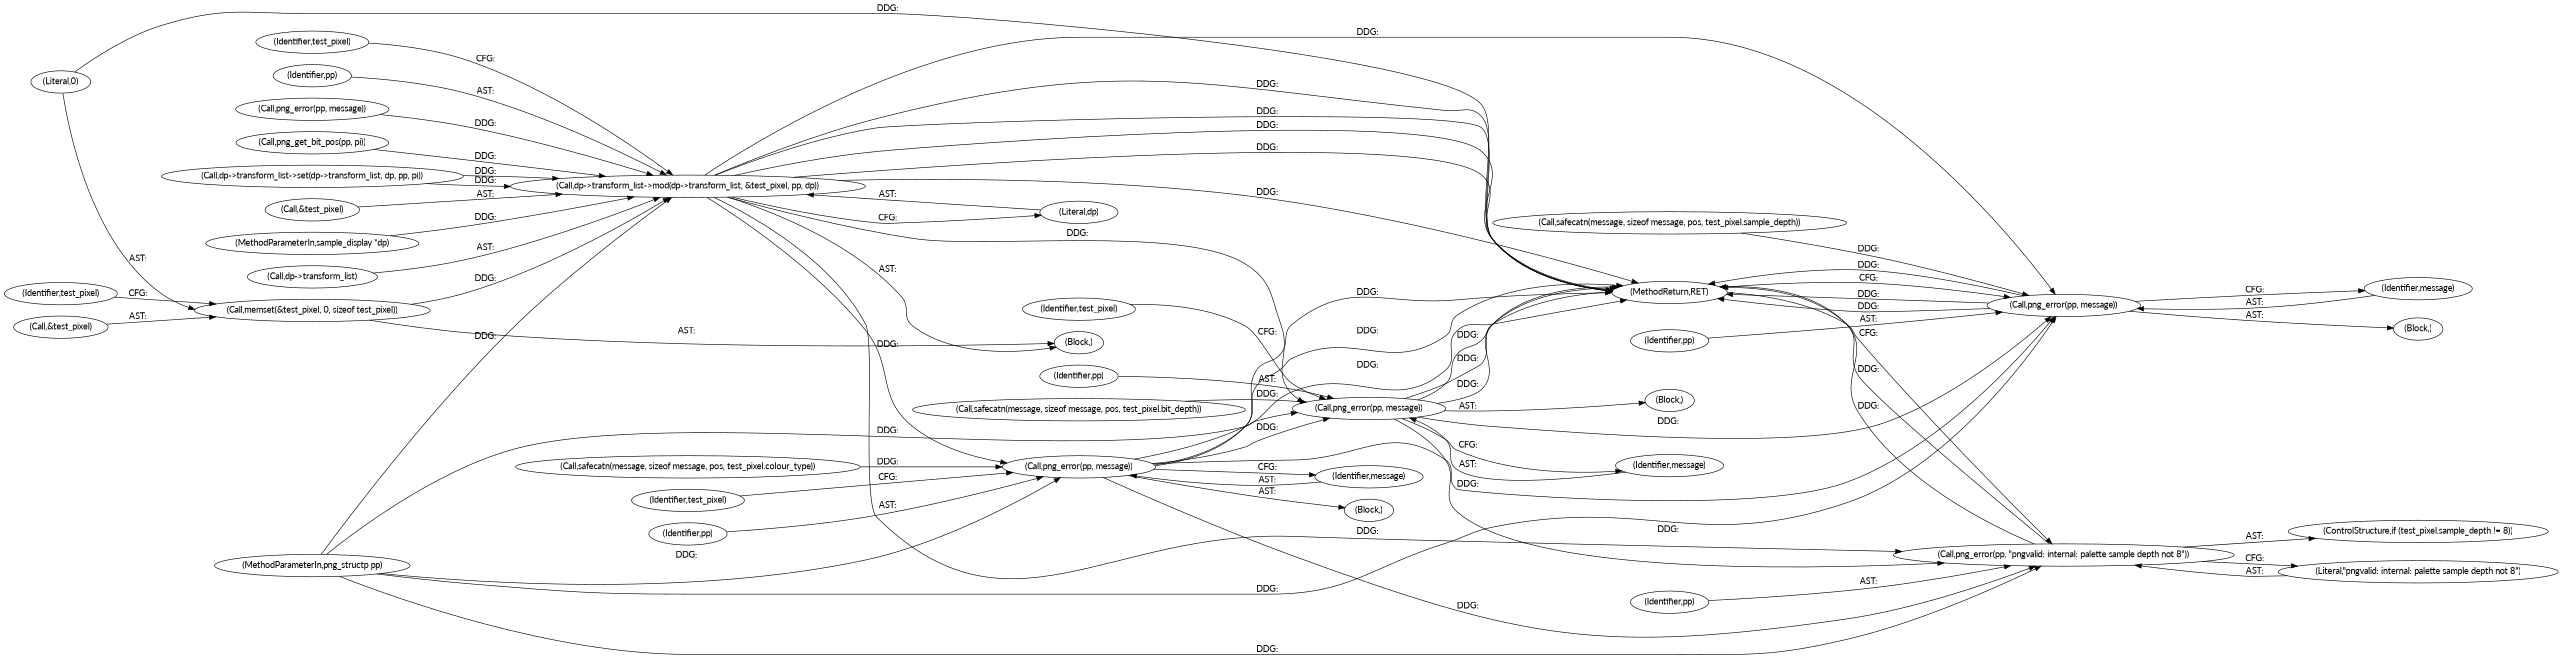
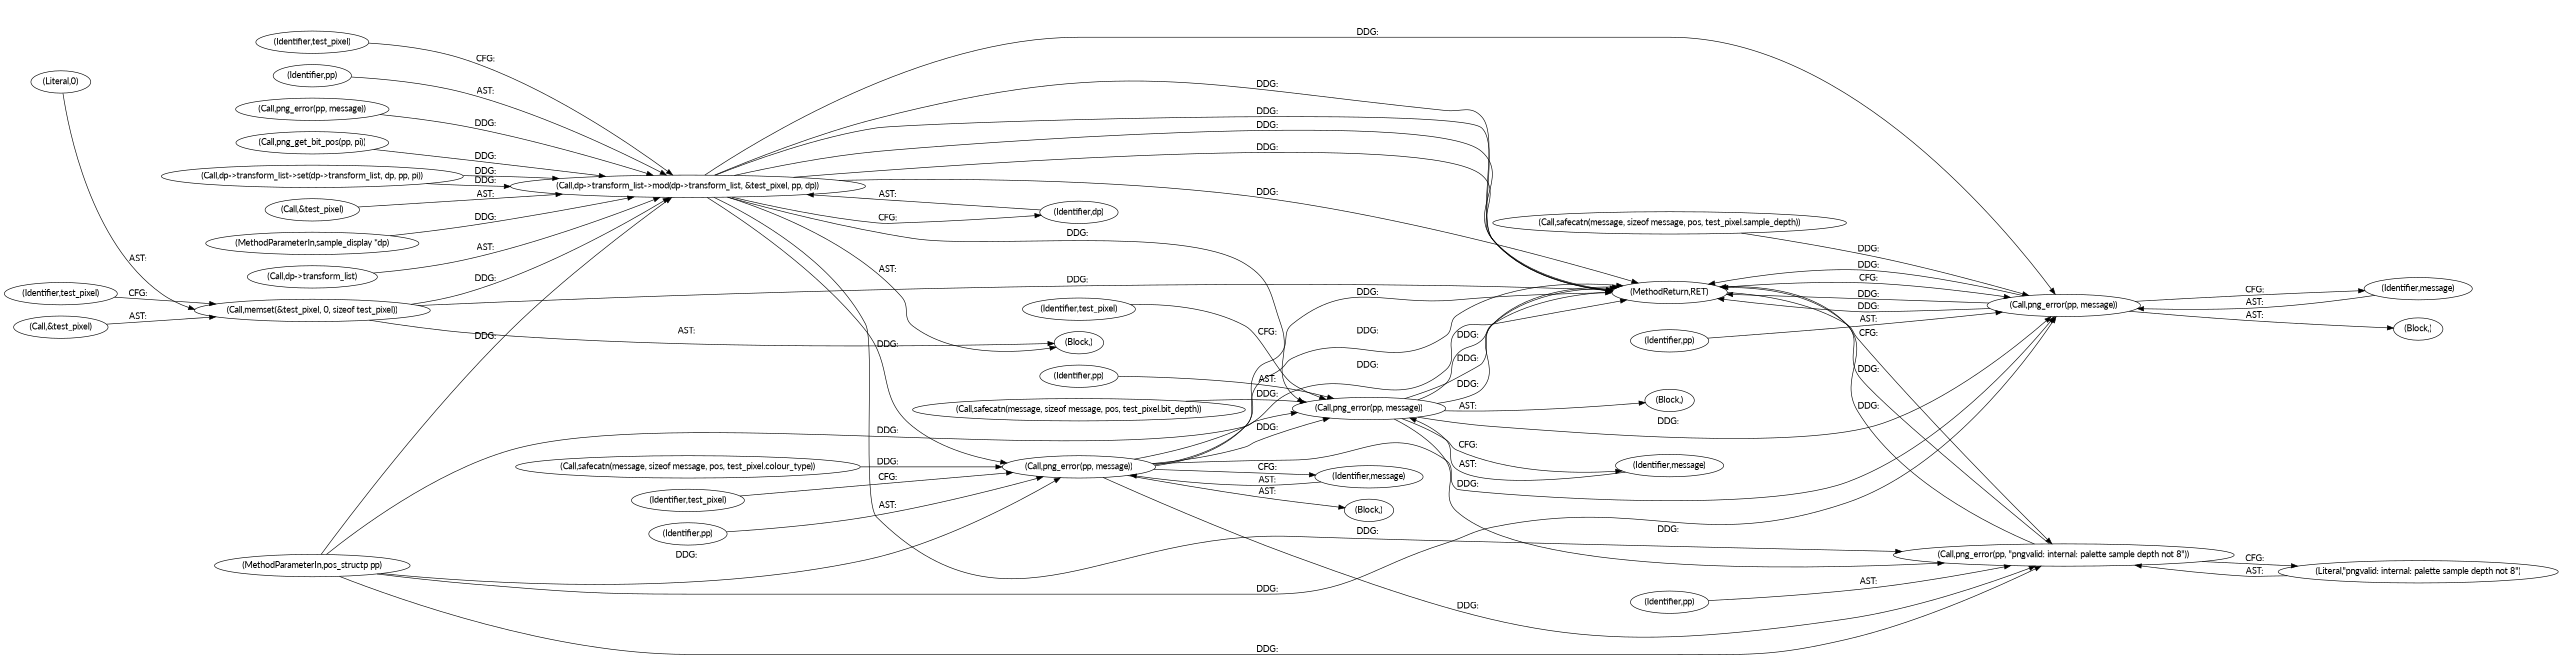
edge "(Literal,0)" -> "(MethodReturn,RET)": now "(Call,memset(&test_pixel, 0, sizeof test_pixel))" -> "(MethodReturn,RET)"
node "(Literal,dp)": label "(Literal,dp)" -> "(Identifier,dp)"
node "(ControlStructure,if (test_pixel.sample_depth != 8))": removed
node "(MethodParameterIn,png_structp pp)": label "(MethodParameterIn,png_structp pp)" -> "(MethodParameterIn,pos_structp pp)"
